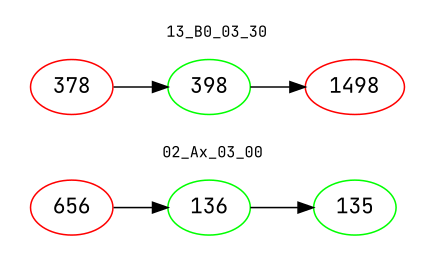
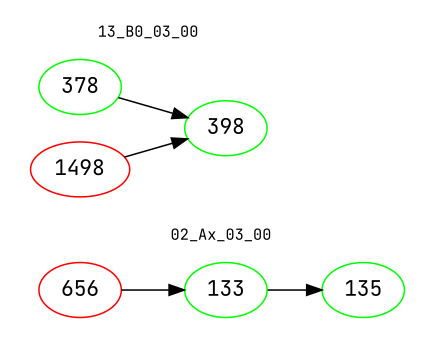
cluster "13_B0_03_30": label "13_B0_03_30" -> "13_B0_03_00"
node "378": color red -> green
edge "398" -> "1498": reversed
node "136": label "136" -> "133"
